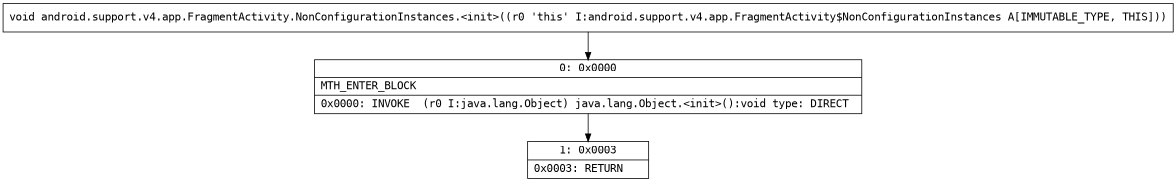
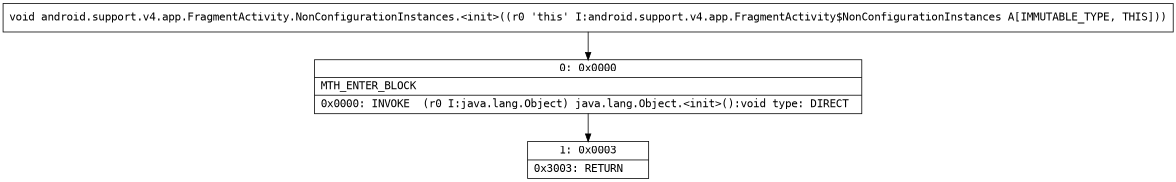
node "1: 0x0003": text "0x0003: RETURN" -> "0x3003: RETURN"
